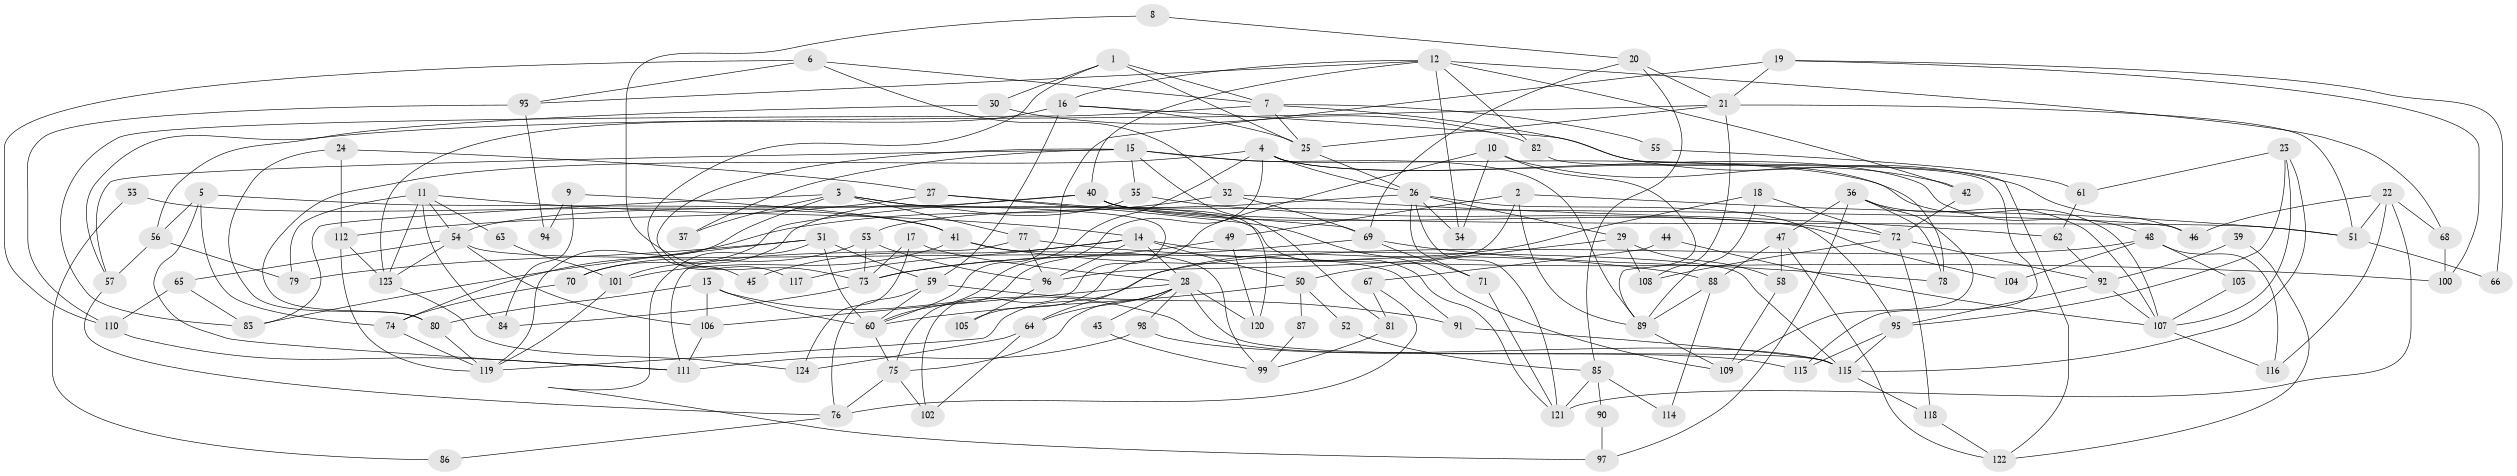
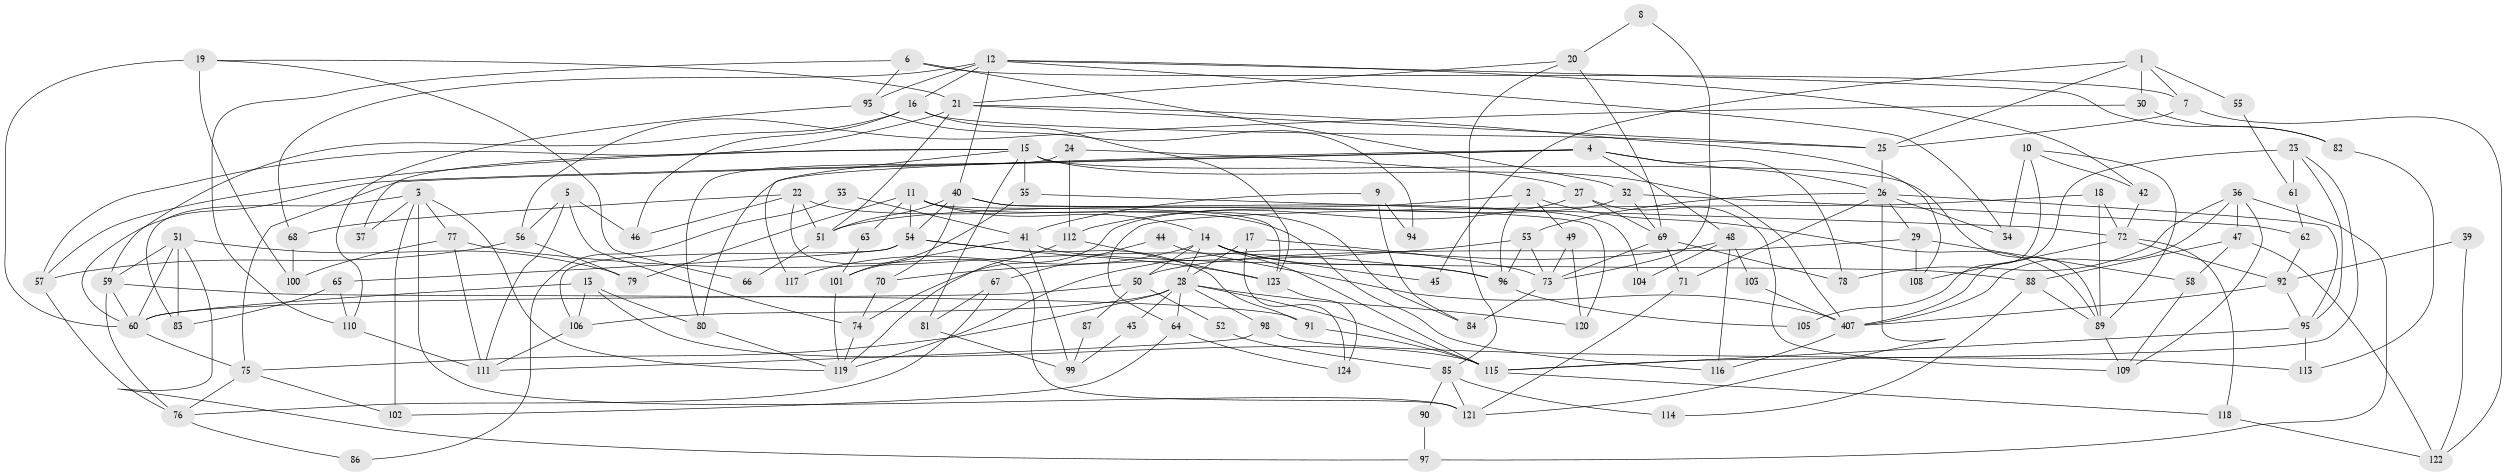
edge "7" -- "55": now "1" -- "55"
edge "7" -- "83": removed
node "107": label "107" -> "407"
